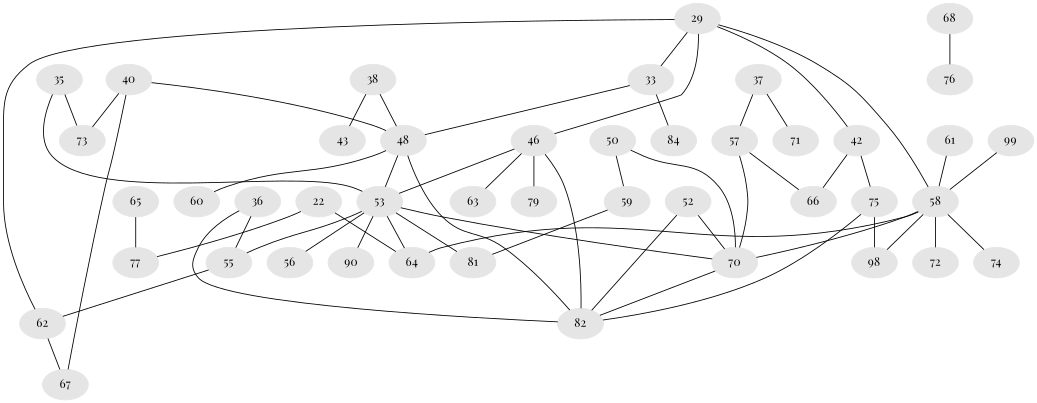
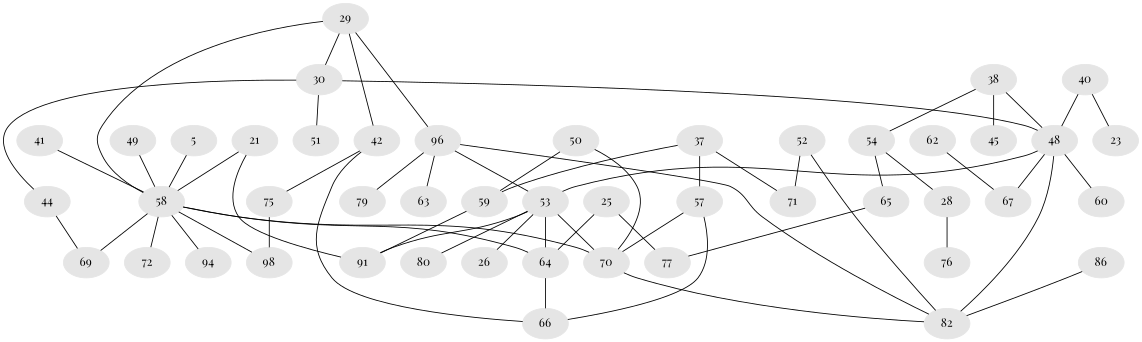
node "68": label "68" -> "28"
edge "29" -- "62": removed
node "35": removed
node "33": label "33" -> "30"
node "73": label "73" -> "23"
node "5": added
node "21": added
node "51": added
node "43": label "43" -> "45"
node "46": label "46" -> "96"
node "84": label "84" -> "44"
node "54": added
node "61": label "61" -> "41"
node "99": label "99" -> "49"
edge "37" -- "59": added
node "36": label "36" -> "86"
node "22": label "22" -> "25"
edge "52" -- "70": now "52" -- "71"
edge "40" -- "67": now "48" -- "67"
node "69": added
node "55": removed
node "56": label "56" -> "26"
node "90": label "90" -> "80"
node "81": label "81" -> "91"
node "74": label "74" -> "94"
edge "75" -- "82": removed
edge "64" -- "66": added
